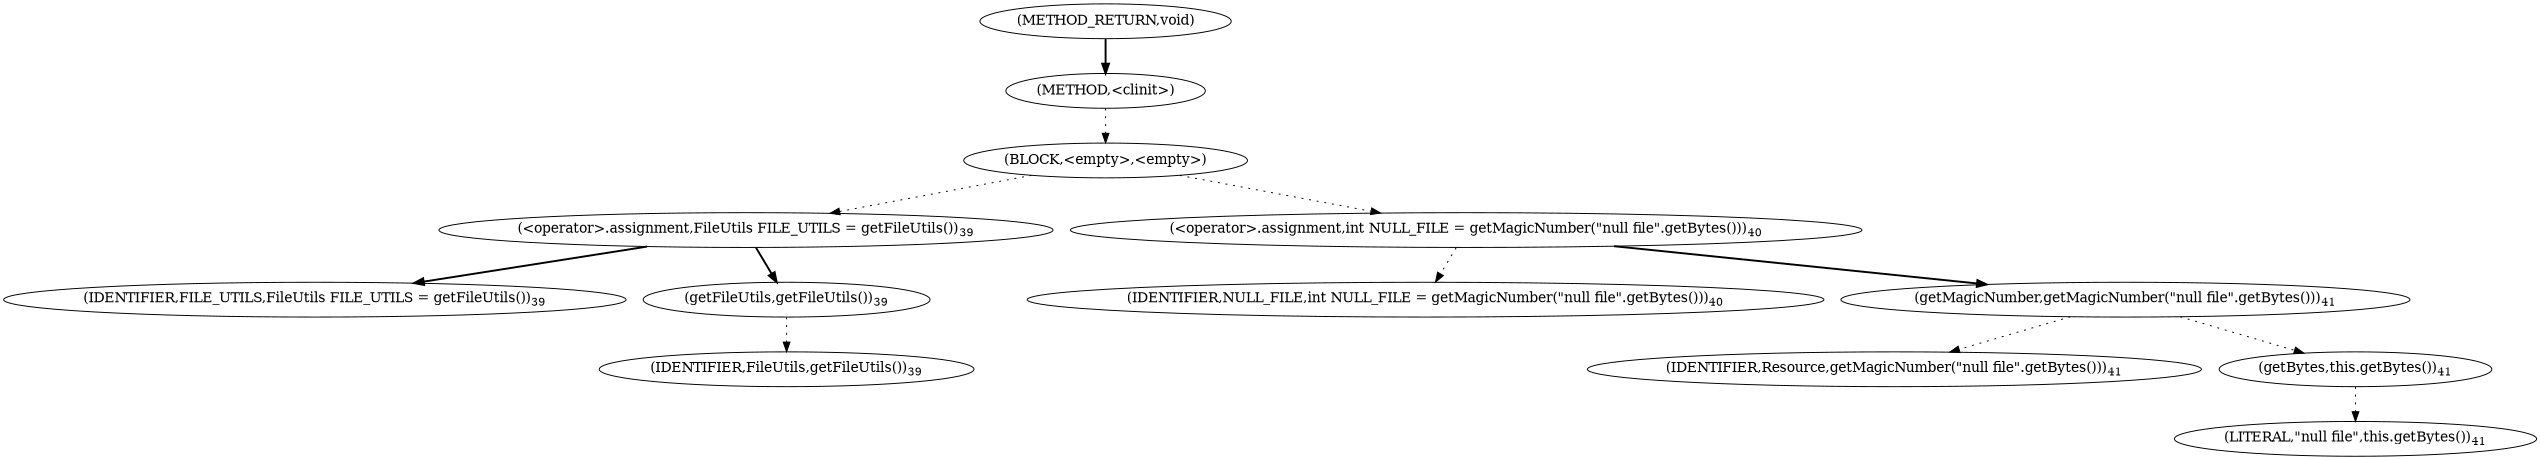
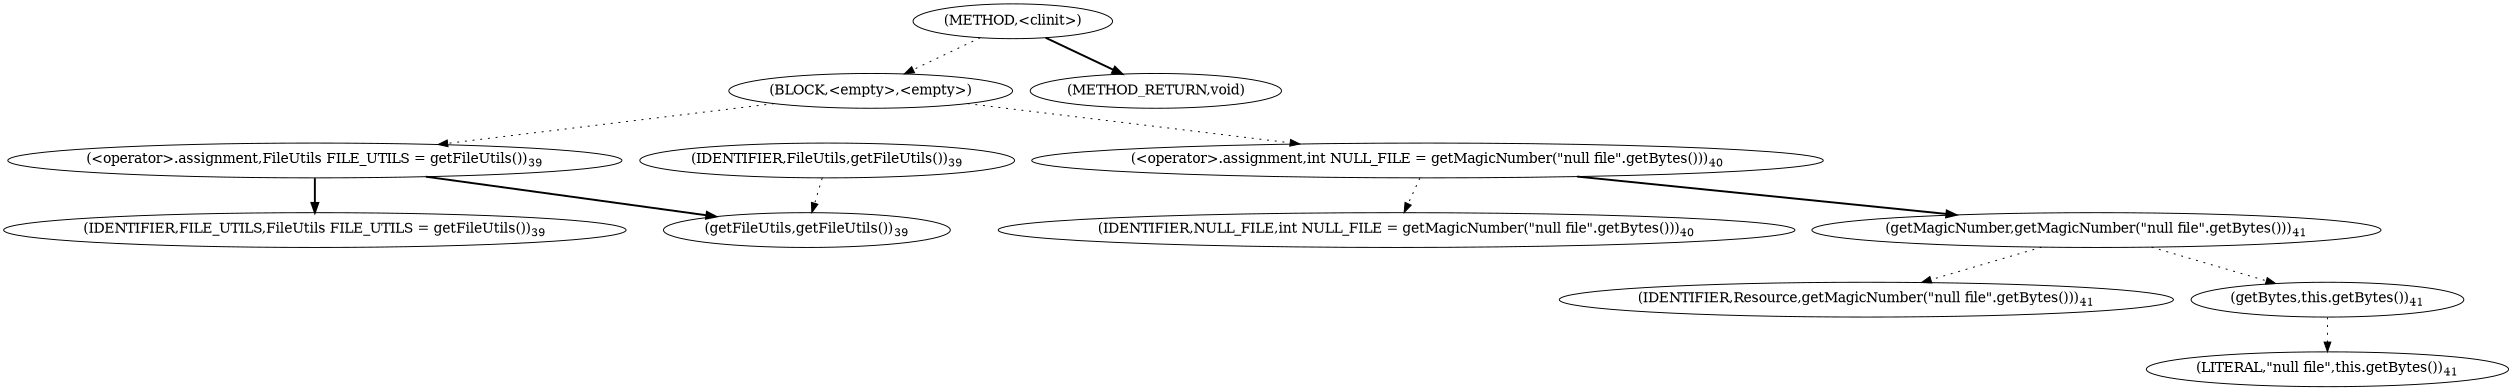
edge "(METHOD_RETURN,void)" -> "(METHOD,<clinit>)": reversed
edge "(getFileUtils,getFileUtils())" -> "(IDENTIFIER,FileUtils,getFileUtils())": reversed
